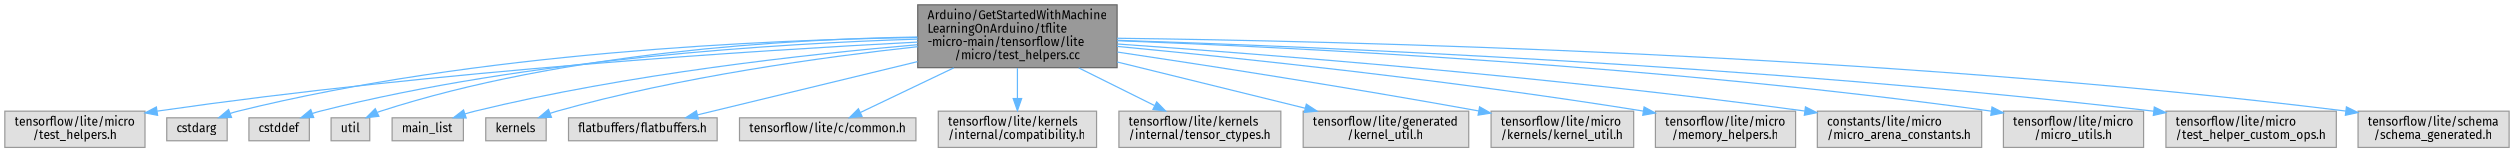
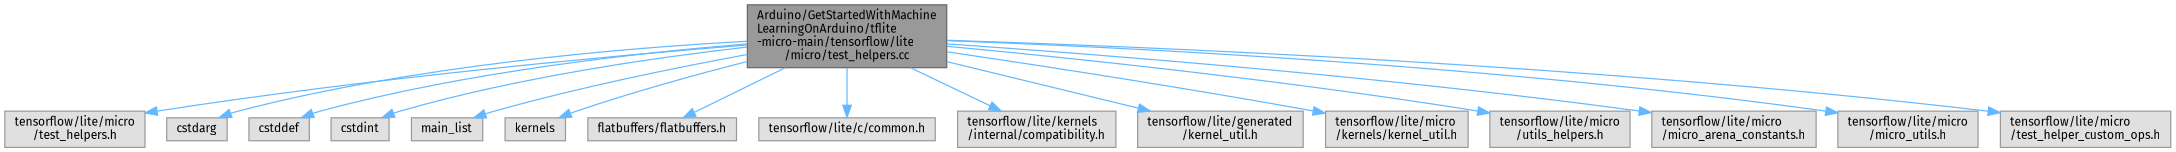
node "util": label "util" -> "cstdint"
node "tensorflow/lite/kernels /internal/tensor_ctypes.h": removed
node "tensorflow/lite/micro /memory_helpers.h": label "tensorflow/lite/micro /memory_helpers.h" -> "tensorflow/lite/micro /utils_helpers.h"
node "constants/lite/micro /micro_arena_constants.h": label "constants/lite/micro /micro_arena_constants.h" -> "tensorflow/lite/micro /micro_arena_constants.h"
node "tensorflow/lite/schema /schema_generated.h": removed
